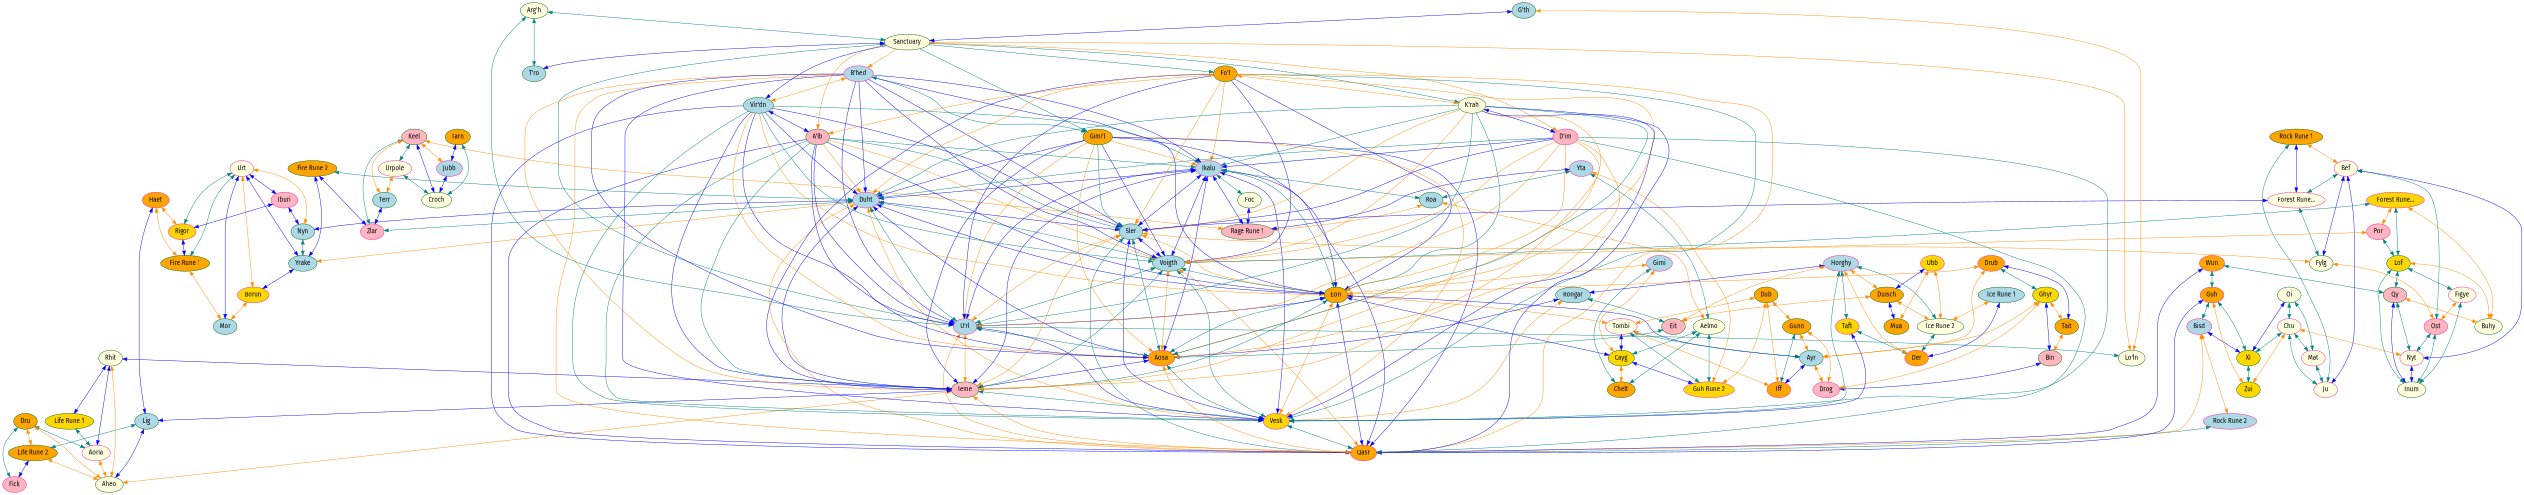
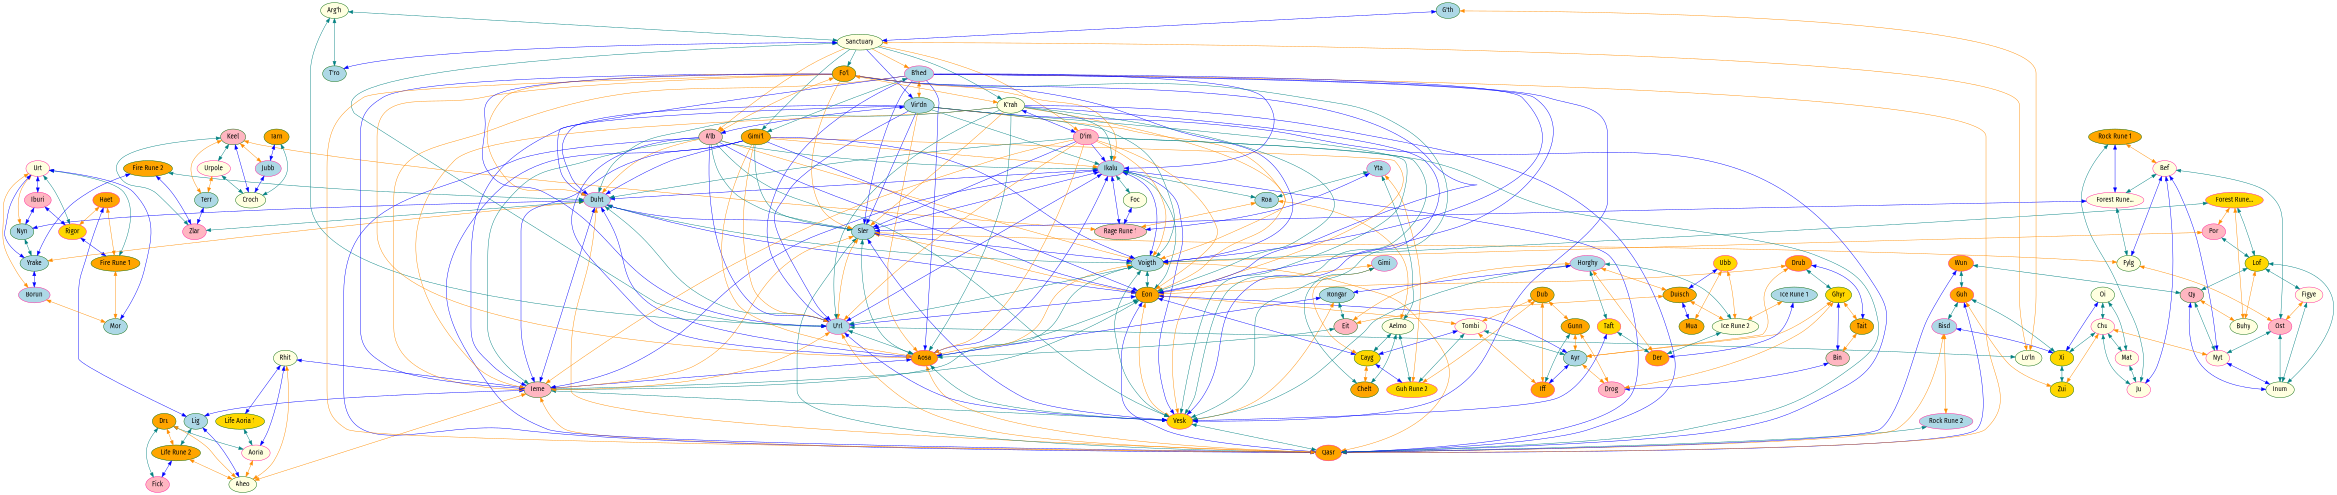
node "Borun": fillcolor gold -> lightblue
edge "Duht" -- "Vesk": removed
node "Life Rune 1": label "Life Rune 1" -> "Life Aoria 1"
